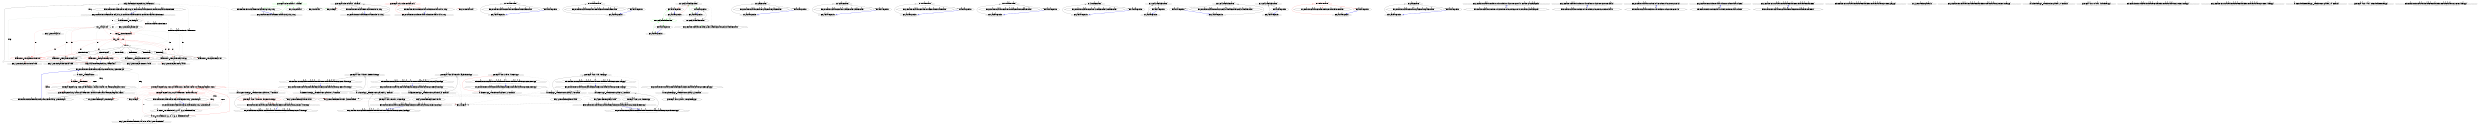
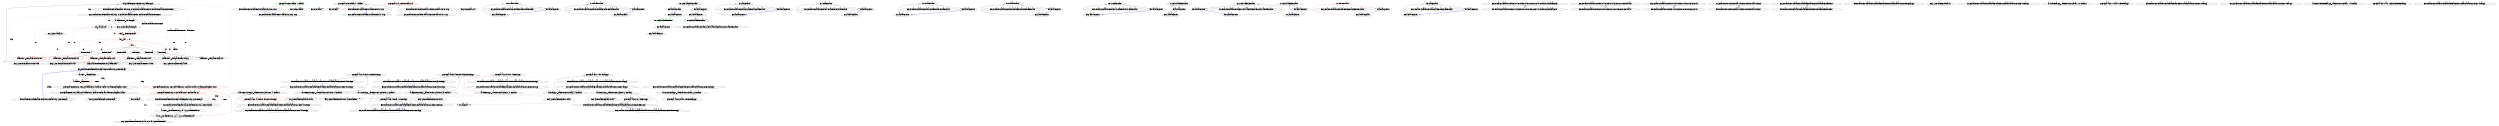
node "timeUnit": label "timeUnit" -> "false"
edge "unit = -unit" -> "deltaFromNow = TimeSpan.FromDays(unit)": label "int" -> "localNow"
